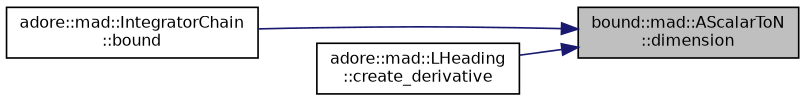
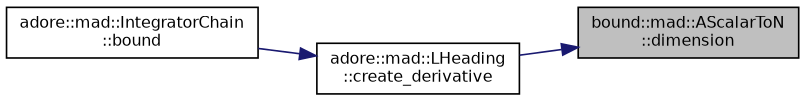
edge "adore::mad::IntegratorChain ::bound" -> "bound::mad::AScalarToN ::dimension": now "adore::mad::IntegratorChain ::bound" -> "adore::mad::LHeading ::create_derivative"
